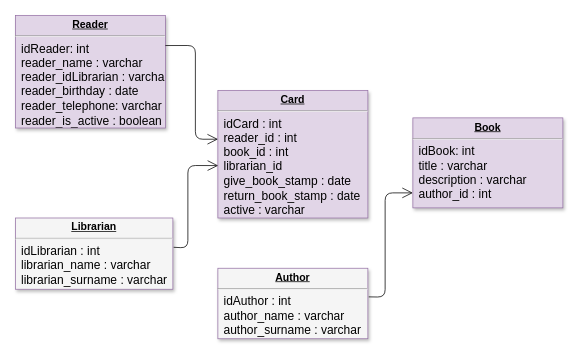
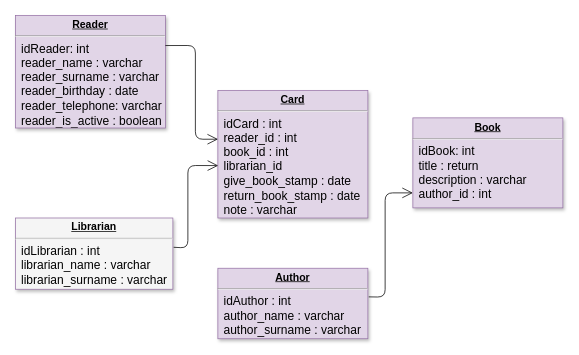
node "Reader idReader: int reader_name : varchar reader_idLibrarian : varchar reader_birthday : date reader_telephone: varchar reader_is_active : boolean": label "Reader idReader: int reader_name : varchar reader_idLibrarian : varchar reader_birthday : date reader_telephone: varchar reader_is_active : boolean" -> "Reader idReader: int reader_name : varchar reader_surname : varchar reader_birthday : date reader_telephone: varchar reader_is_active : boolean"
node "Card idCard : int reader_id : int book_id : int librarian_id give_book_stamp : date return_book_stamp : date active : varchar": label "Card idCard : int reader_id : int book_id : int librarian_id give_book_stamp : date return_book_stamp : date active : varchar" -> "Card idCard : int reader_id : int book_id : int librarian_id give_book_stamp : date return_book_stamp : date note : varchar"
node "Book idBook: int title : varchar description : varchar author_id : int": label "Book idBook: int title : varchar description : varchar author_id : int" -> "Book idBook: int title : return description : varchar author_id : int"
node "Author idAuthor : int author_name : varchar author_surname : varchar": fillcolor #f5f5f5 -> #e1d5e7
